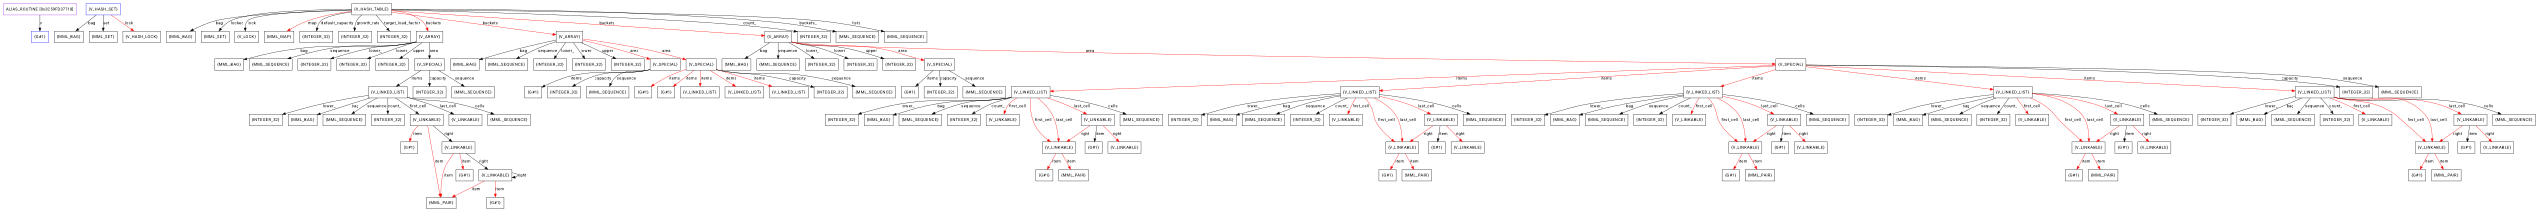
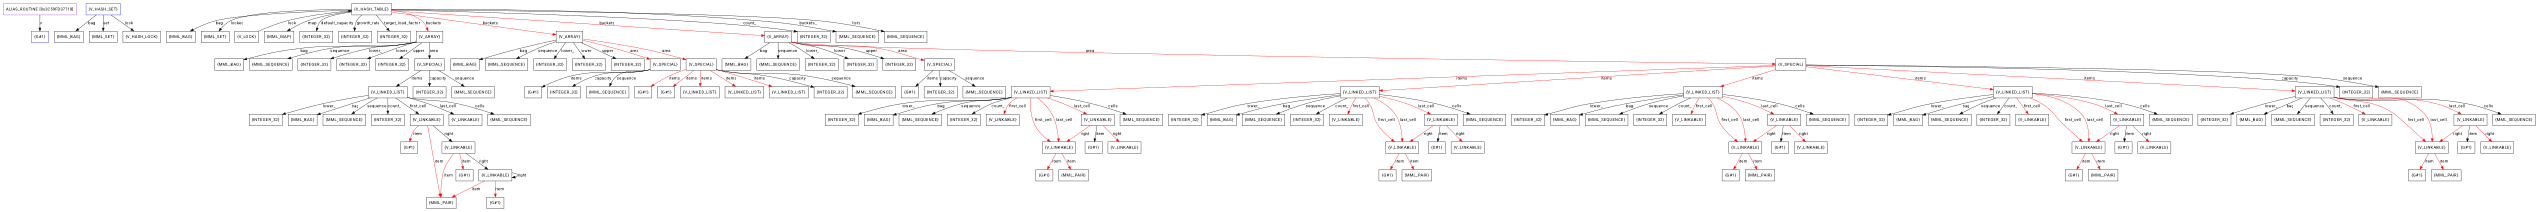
edge "{V_HASH_TABLE}" -> "{V_LOCK}": reversed
edge "{V_HASH_TABLE}" -> "{MML_MAP}": color red -> black
edge "{V_HASH_SET}" -> "{V_HASH_LOCK}": color red -> black
